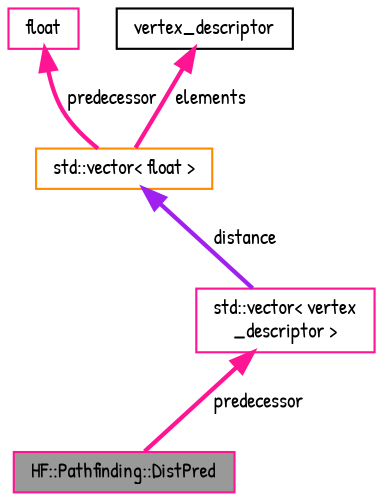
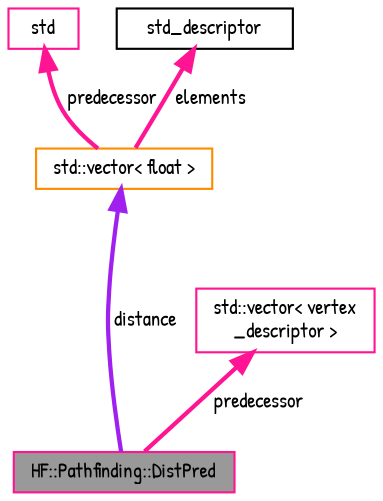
node "float": label "float" -> "std"
node "vertex_descriptor": label "vertex_descriptor" -> "std_descriptor"
edge "std::vector< vertex _descriptor >" -> "std::vector< float >": now "HF::Pathfinding::DistPred" -> "std::vector< float >"
